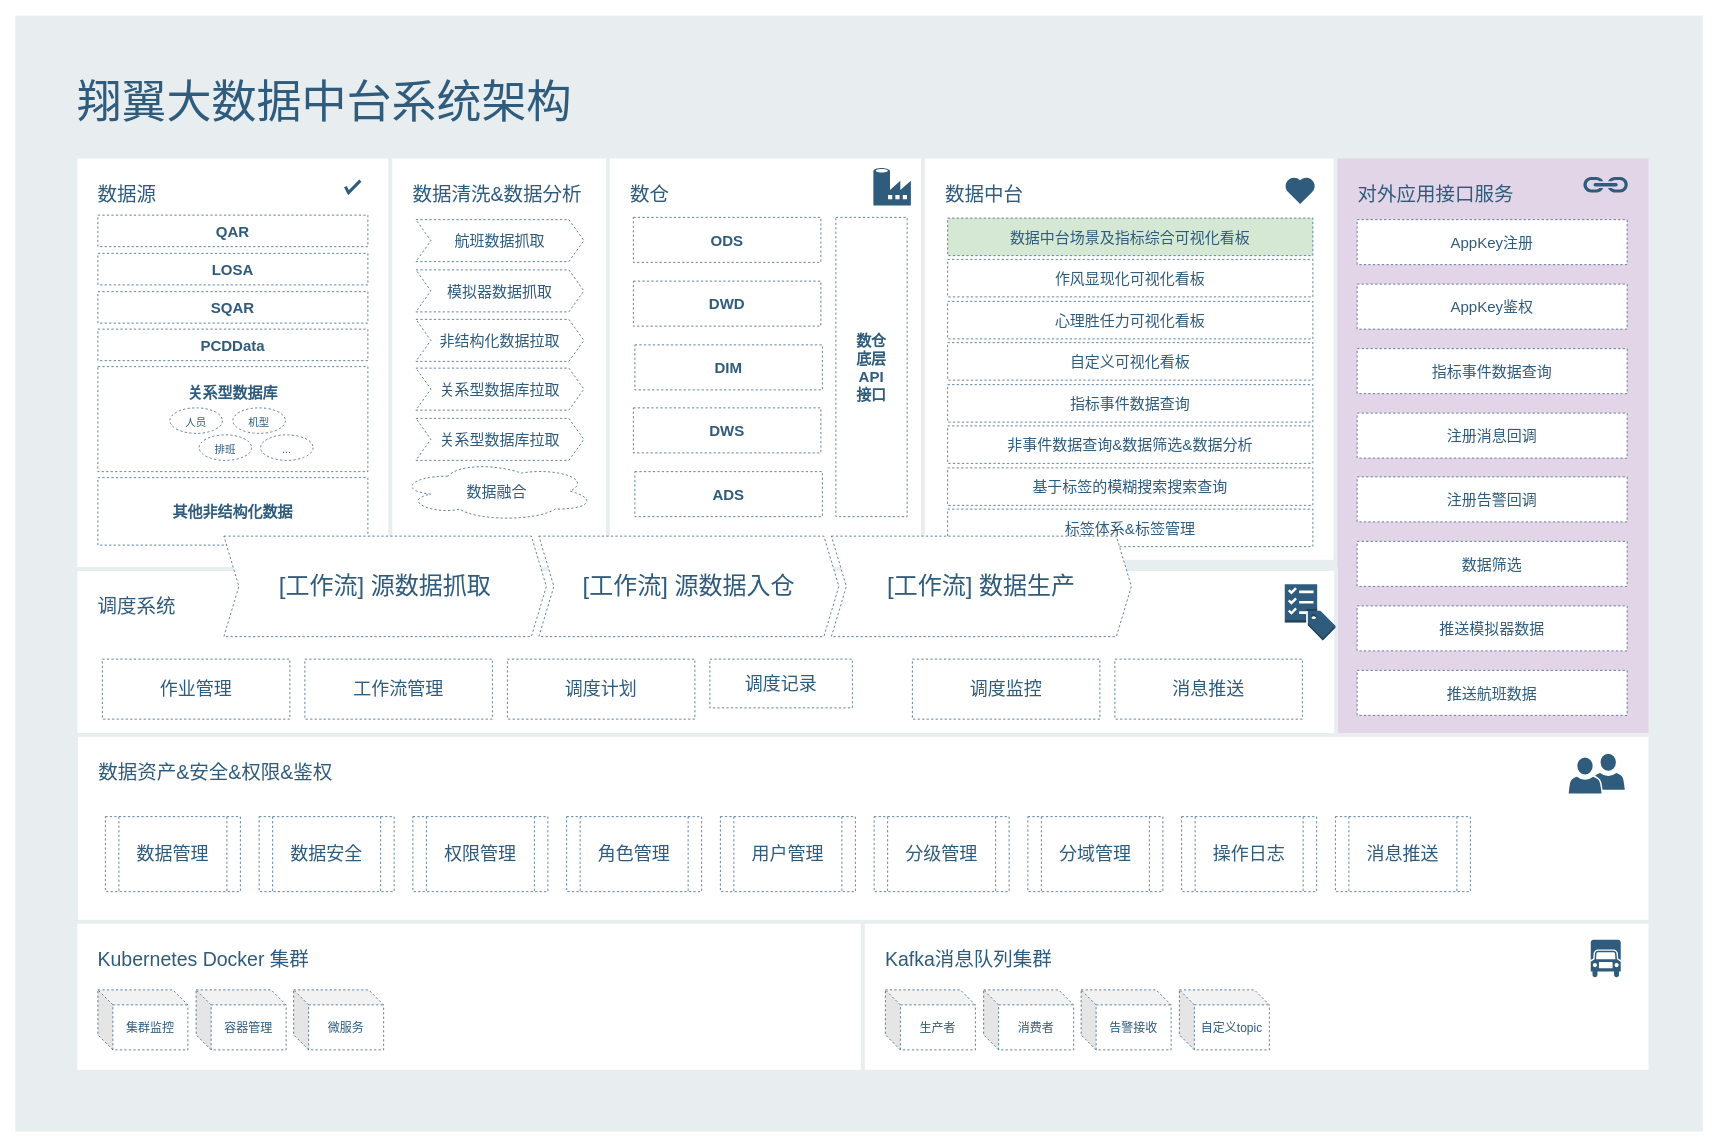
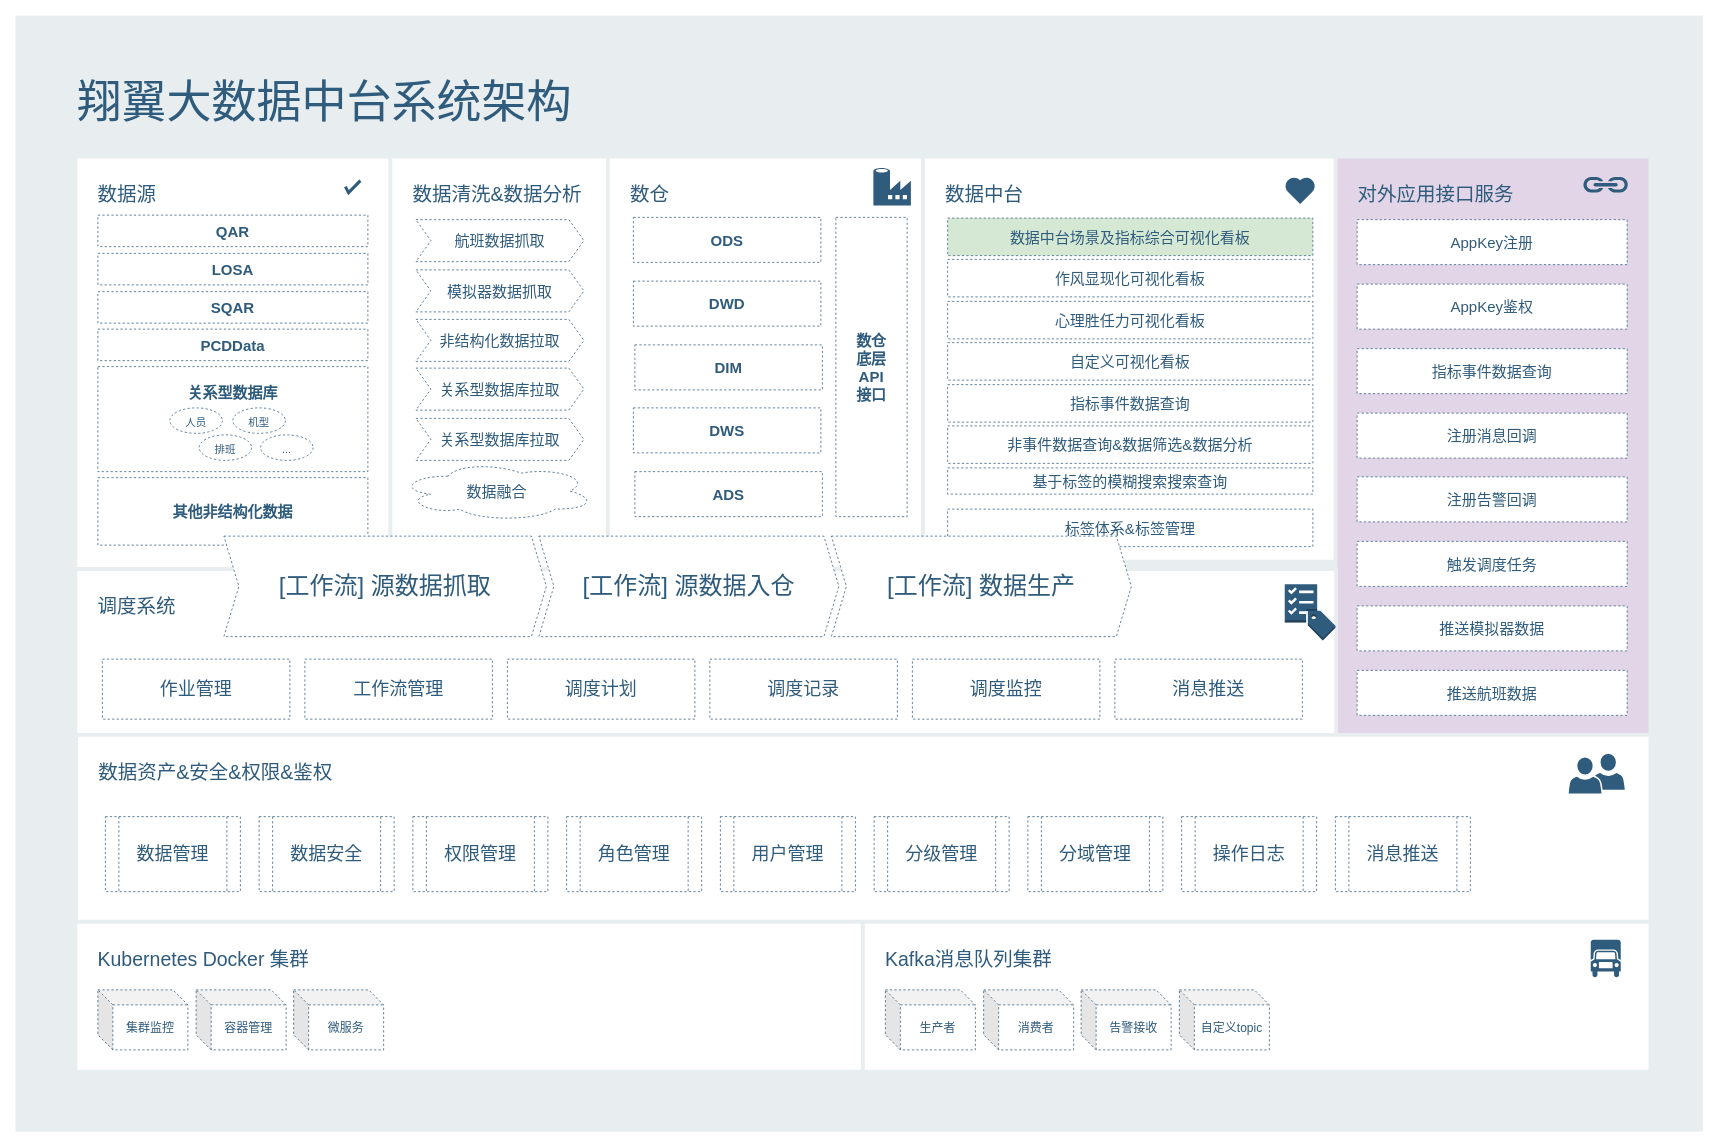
node "基于标签的模糊搜索搜索查询": size 365x38 -> 365x26
node "数据筛选": label "数据筛选" -> "触发调度任务"
node "调度记录": size 143x49 -> 188x60
